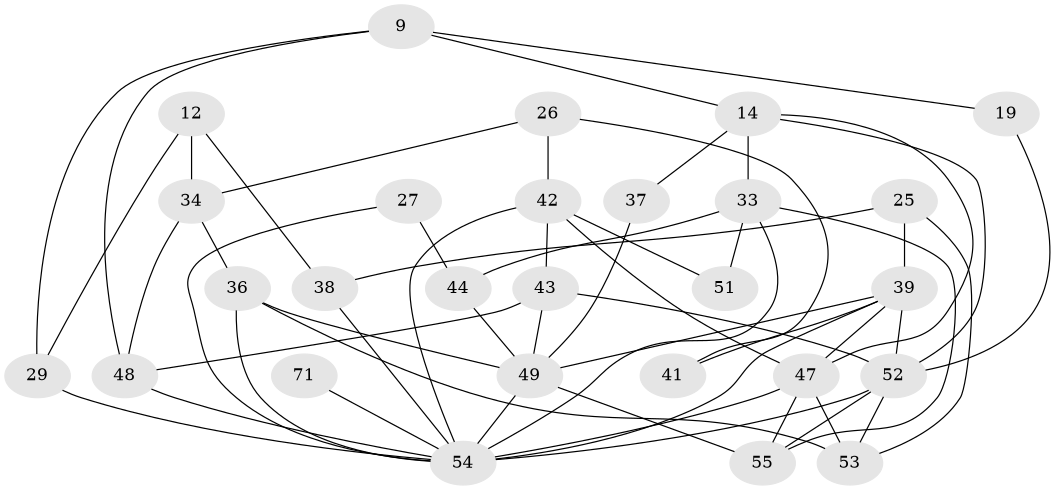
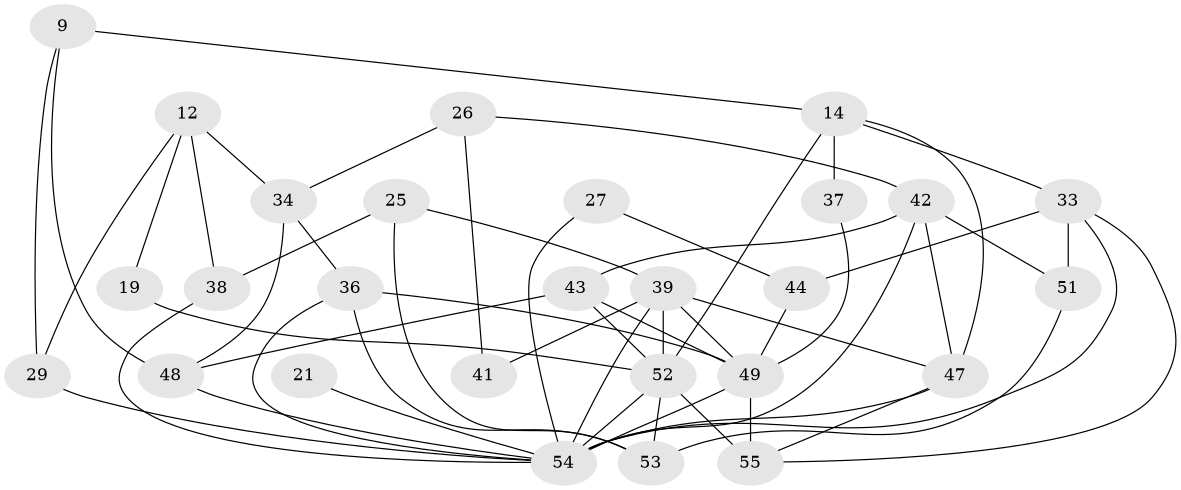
edge "9" -- "19": now "12" -- "19"
node "71": label "71" -> "21"
edge "47" -- "53": now "51" -- "53"
